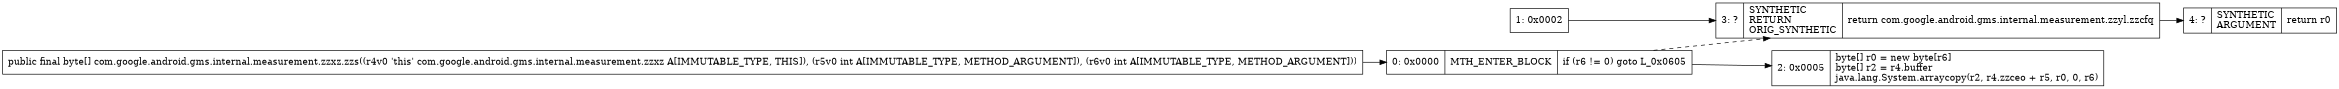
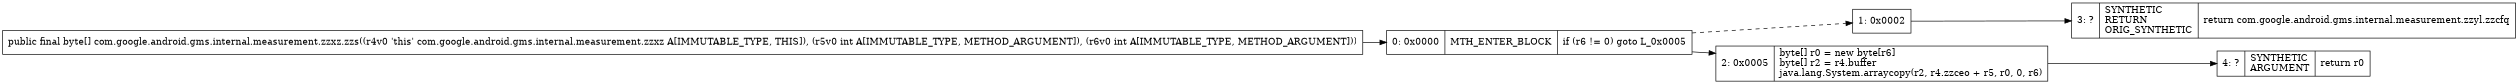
edge "3: ?" -> "4: ?": now "2: 0x0005" -> "4: ?"
edge "0: 0x0000" -> "3: ?": now "0: 0x0000" -> "1: 0x0002"
node "0: 0x0000": text "if (r6 != 0) goto L_0x0605" -> "if (r6 != 0) goto L_0x0005"
